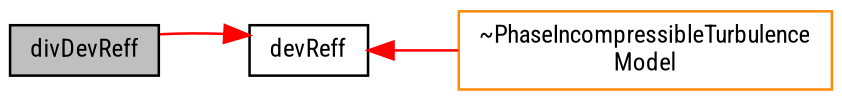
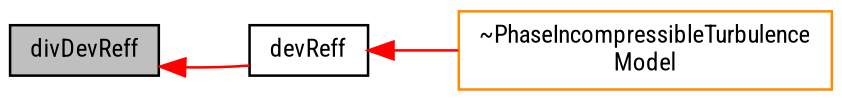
edge "divDevReff" -> "devReff": reversed
